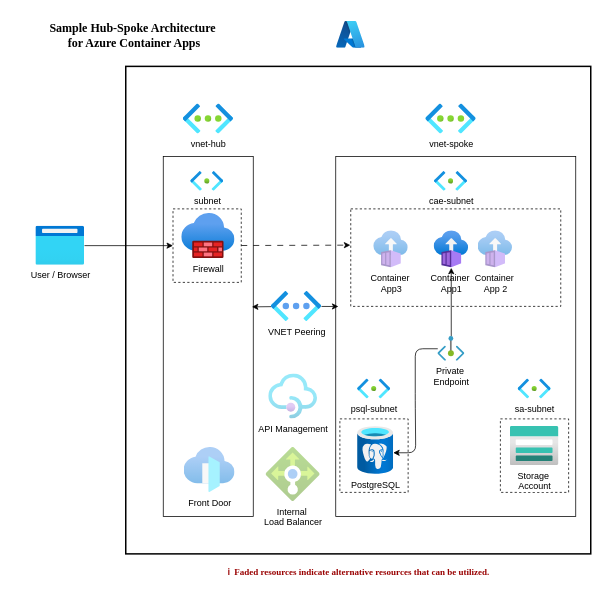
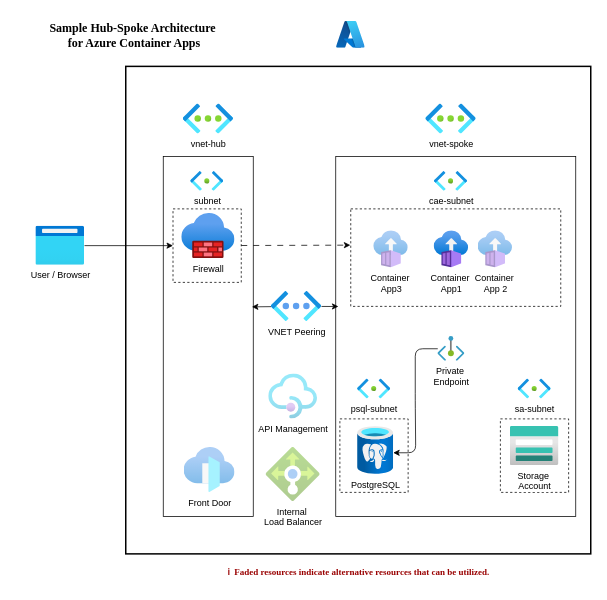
edge "Private Endpoint" -> "Container App1": removed
